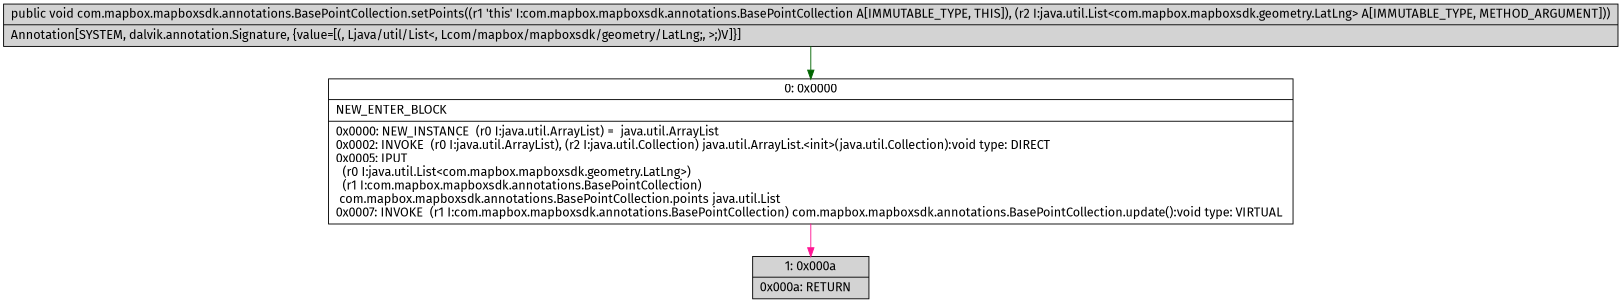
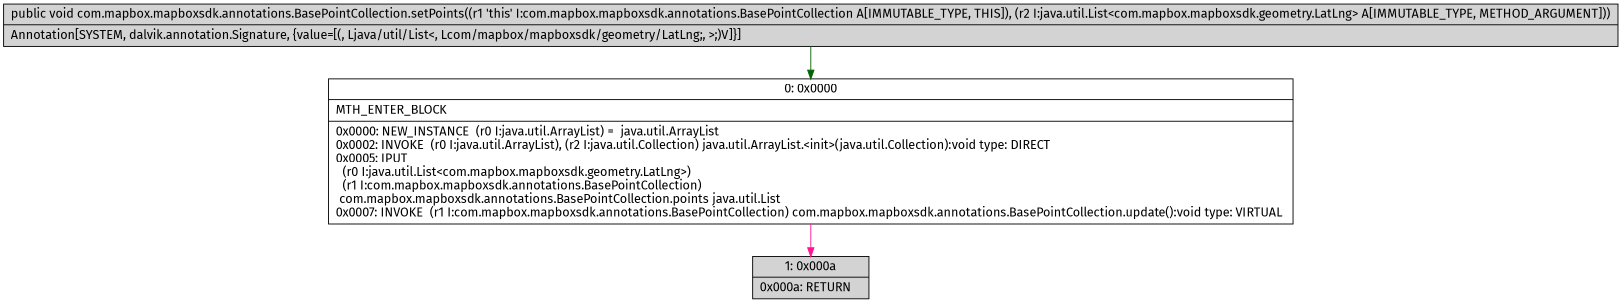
node "0: 0x0000": text "NEW_ENTER_BLOCK" -> "MTH_ENTER_BLOCK"
